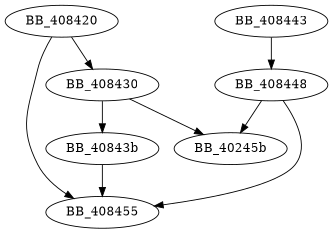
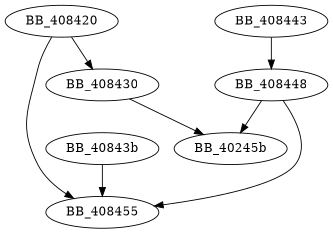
edge "BB_408430" -> "BB_40843b": removed
